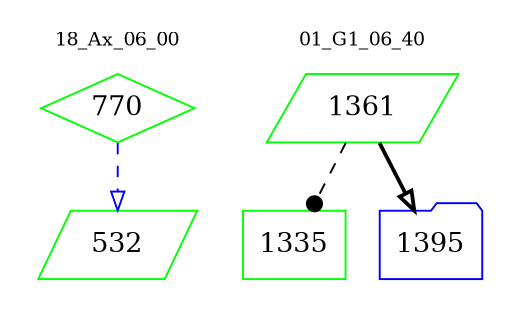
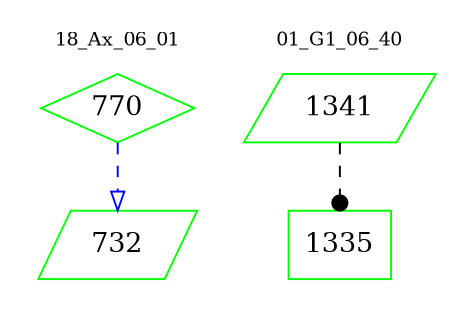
cluster "18_Ax_06_00": label "18_Ax_06_00" -> "18_Ax_06_01"
node "1361": label "1361" -> "1341"
node "532": label "532" -> "732"
node "1395": removed
